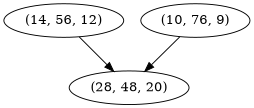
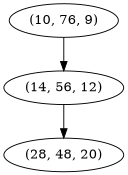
edge "(10, 76, 9)" -> "(28, 48, 20)": now "(10, 76, 9)" -> "(14, 56, 12)"
